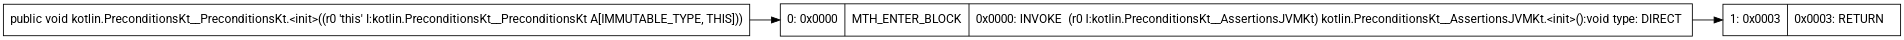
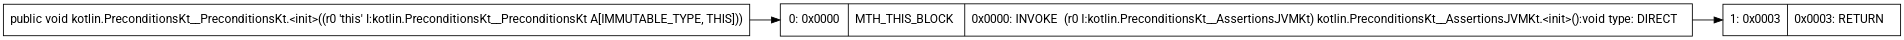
node "0: 0x0000": text "MTH_ENTER_BLOCK" -> "MTH_THIS_BLOCK"
